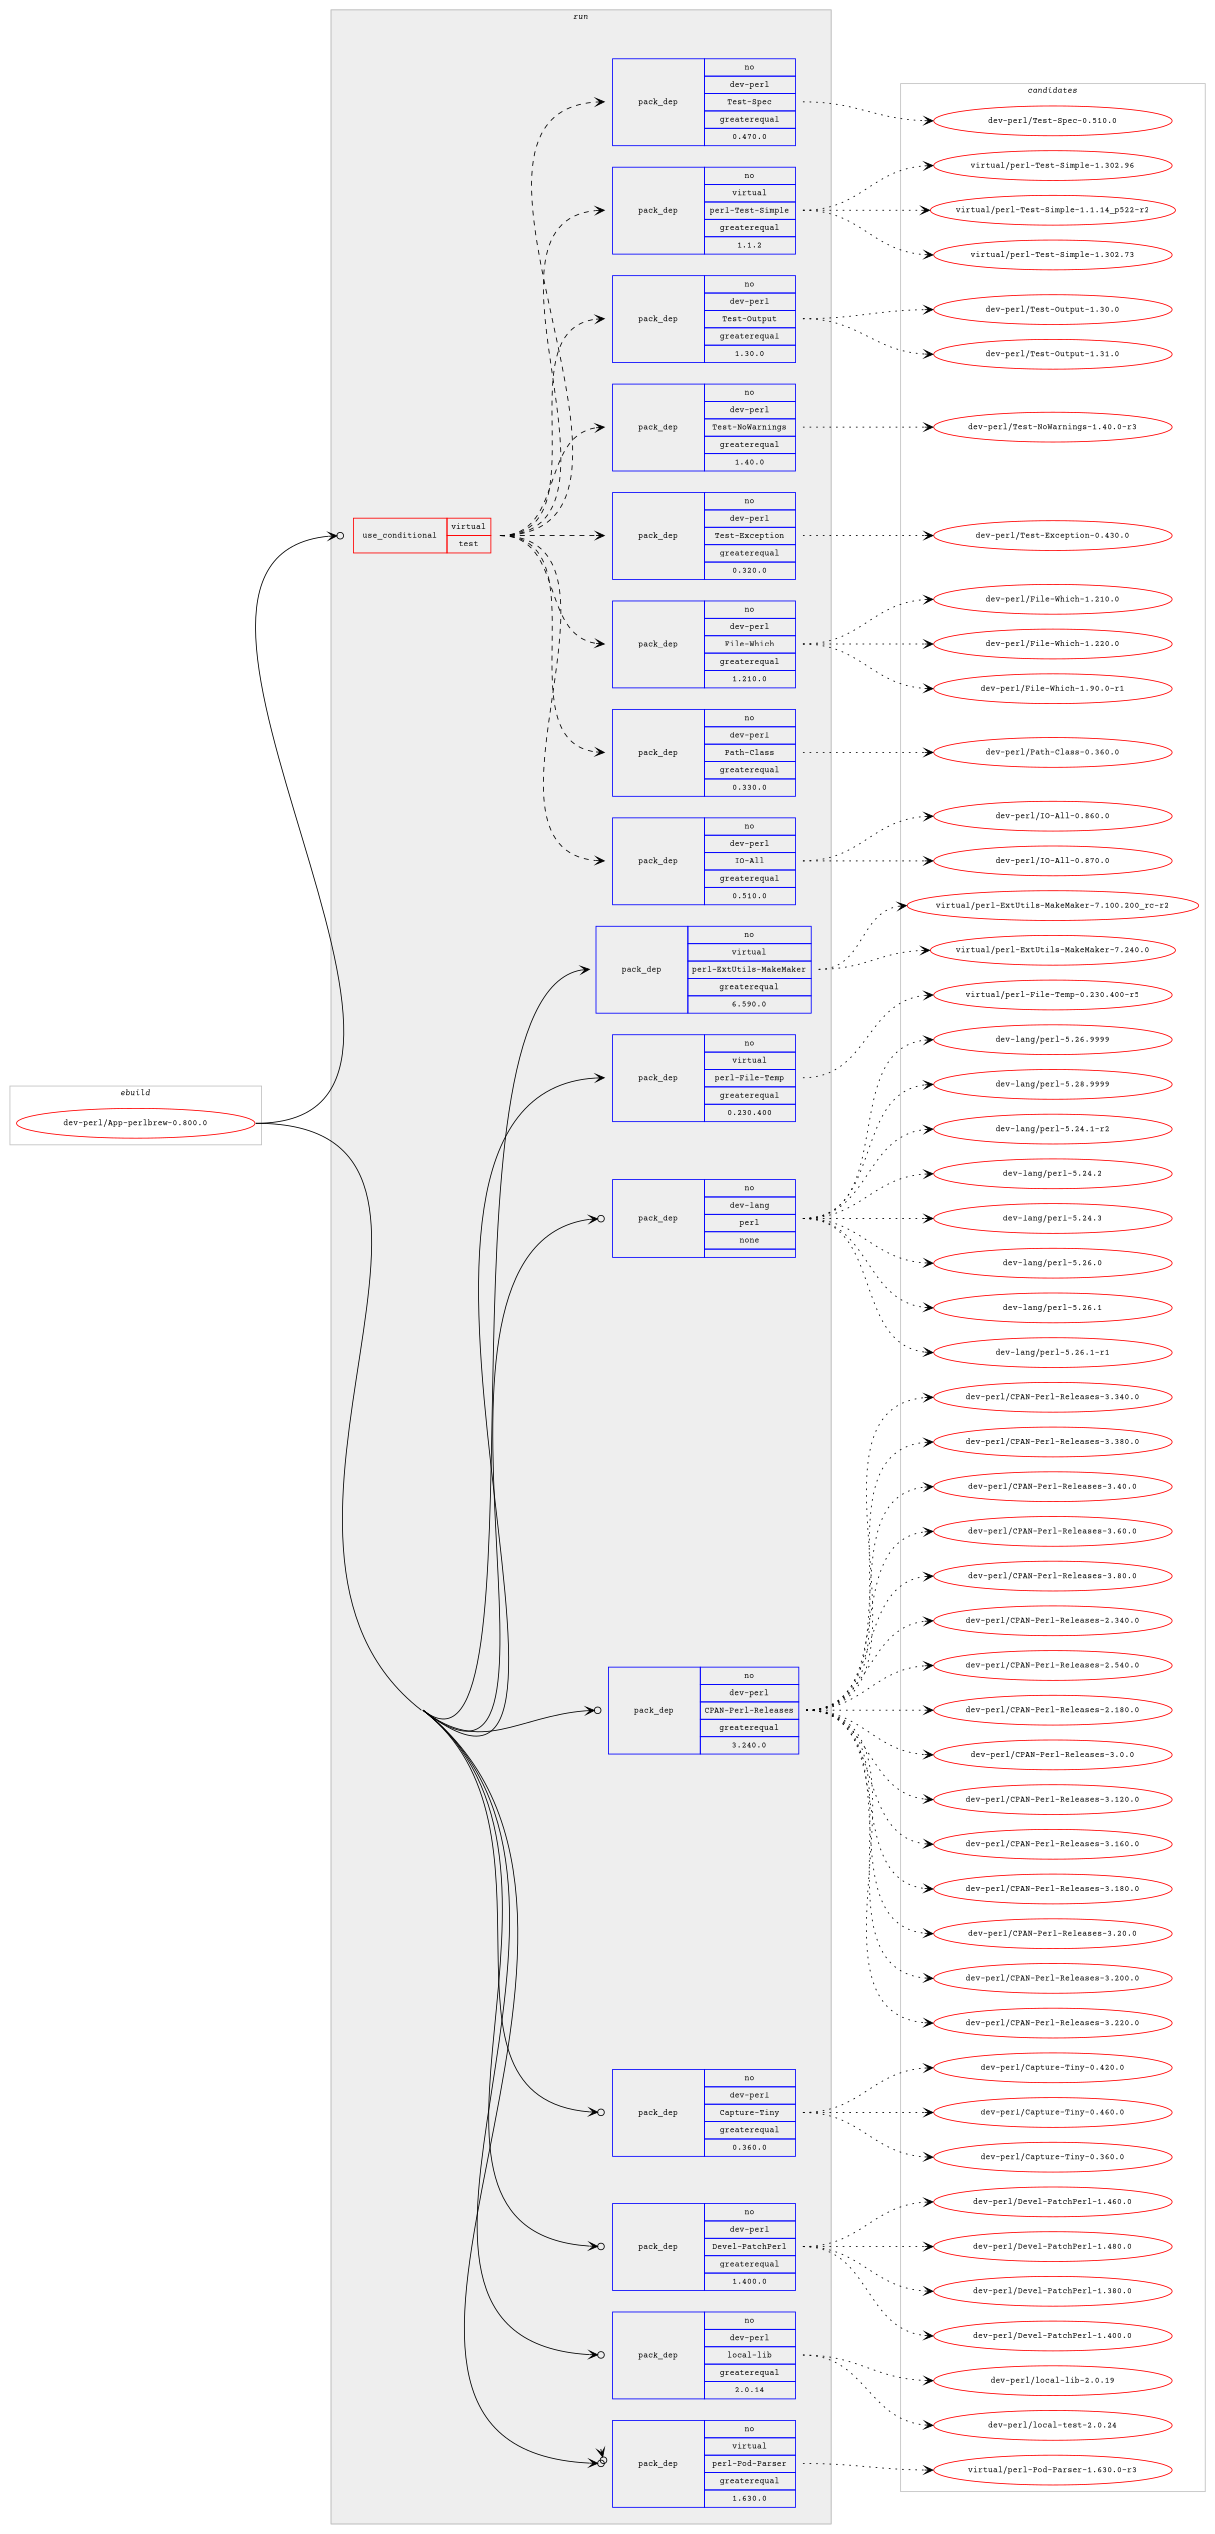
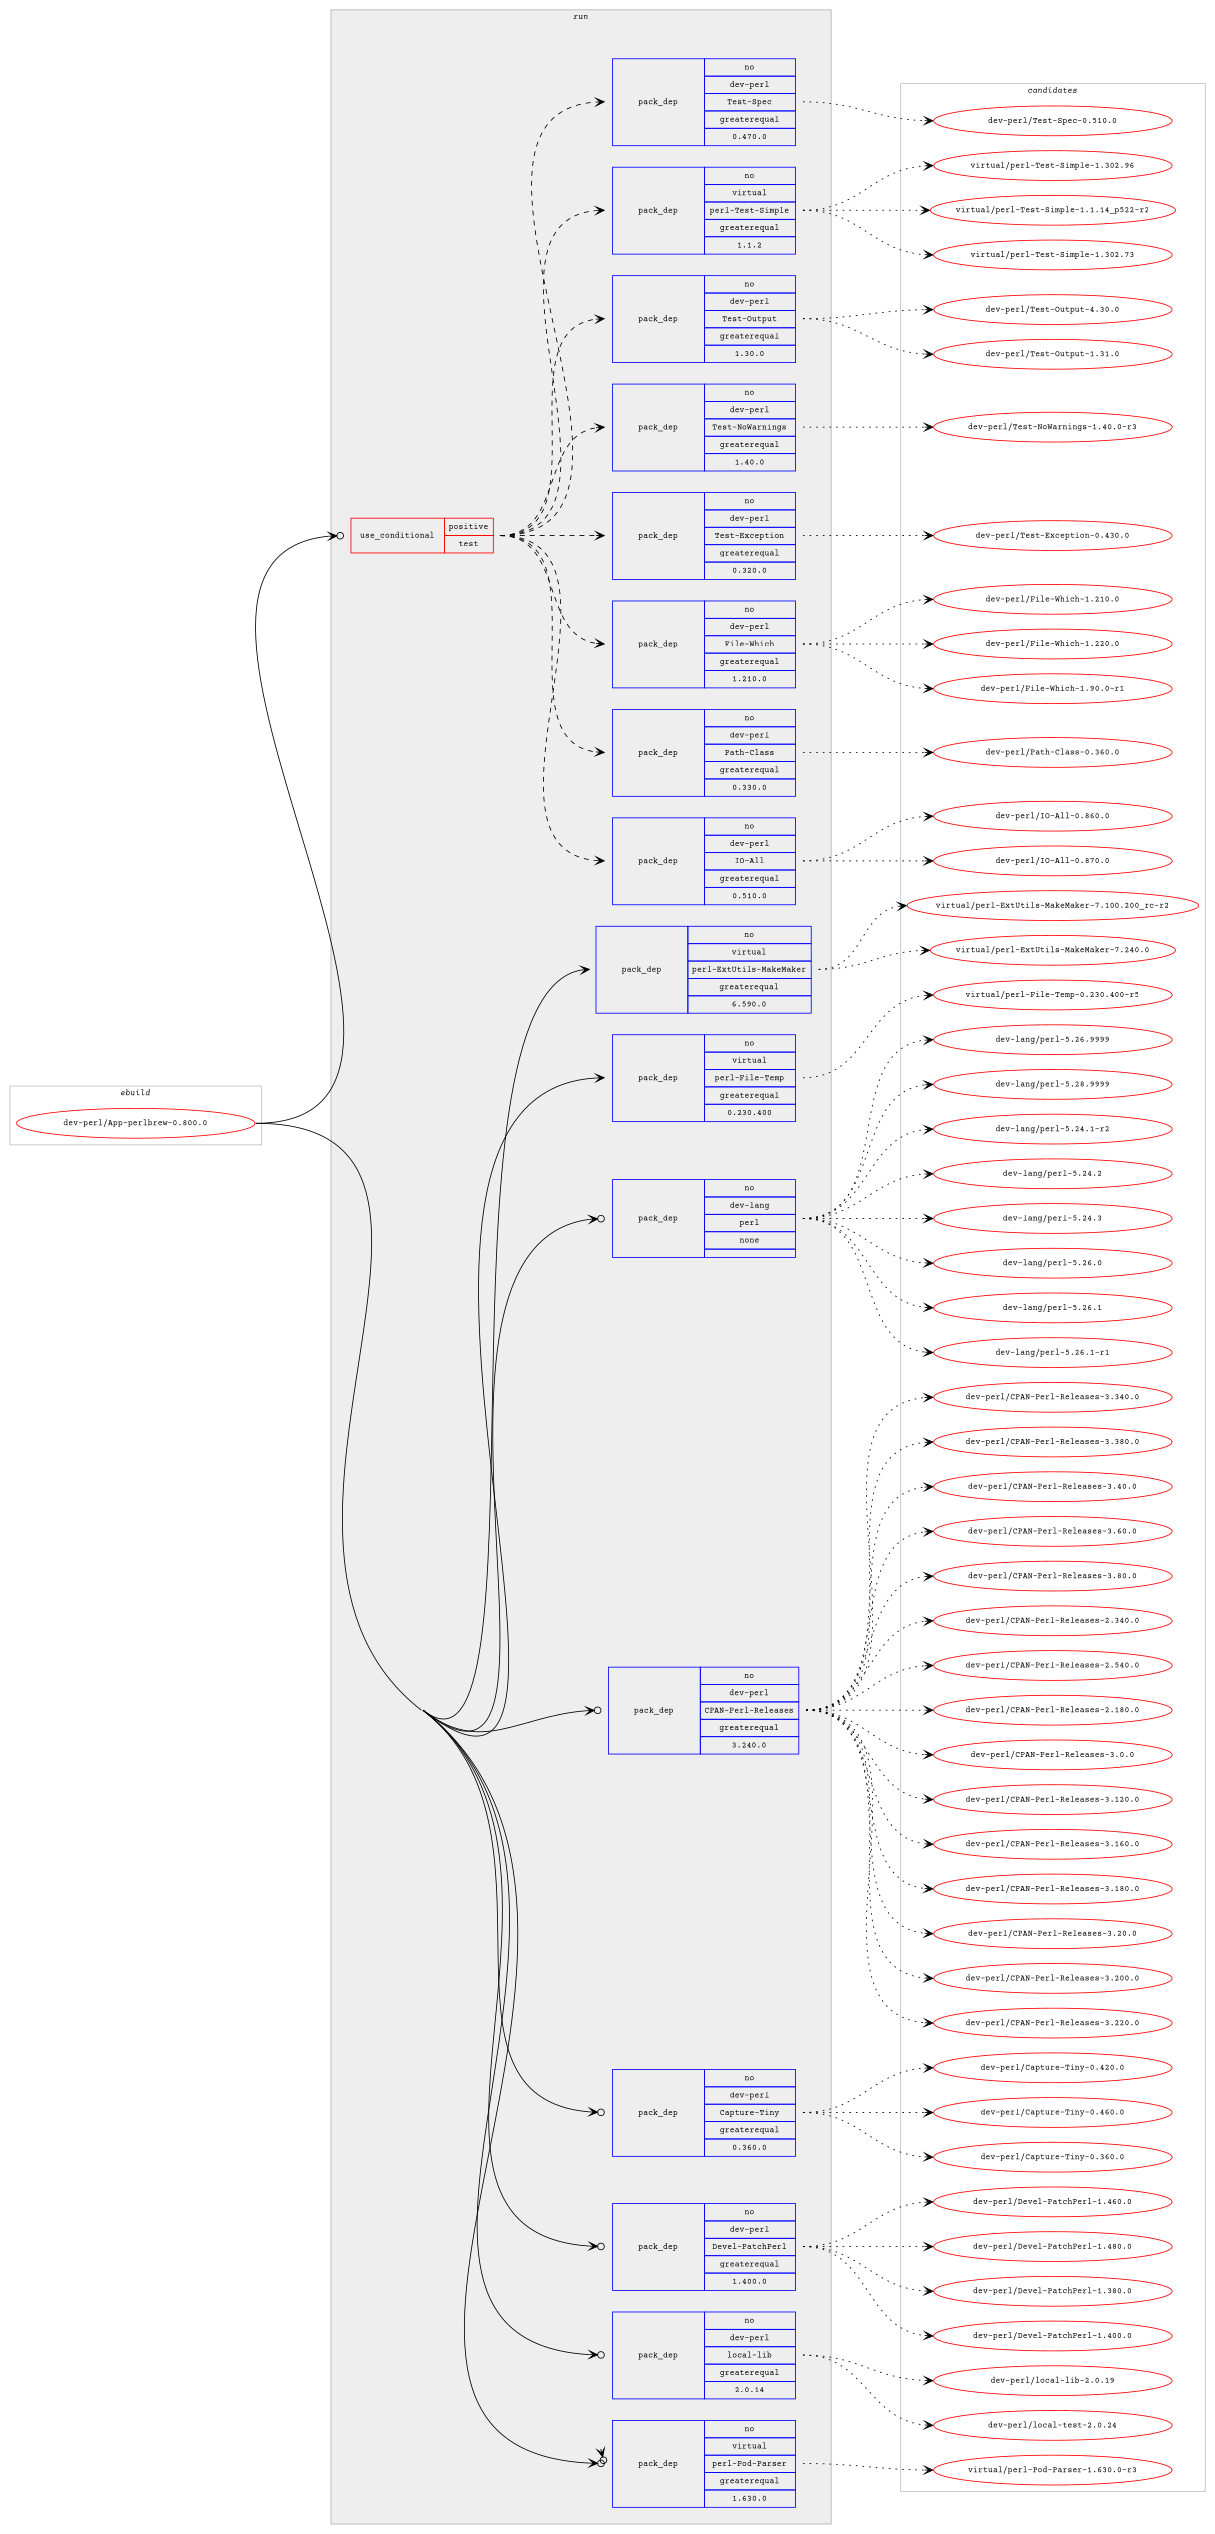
node "dev-perl/Test-Output-1.30.0": label "dev-perl/Test-Output-1.30.0" -> "dev-perl/Test-Output-4.30.0"
node "use_conditional": text "virtual" -> "positive"
